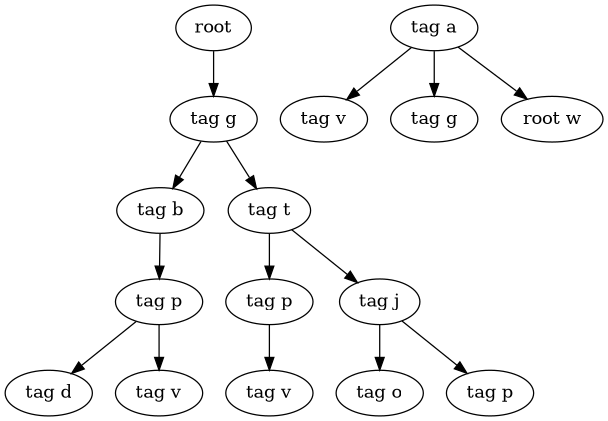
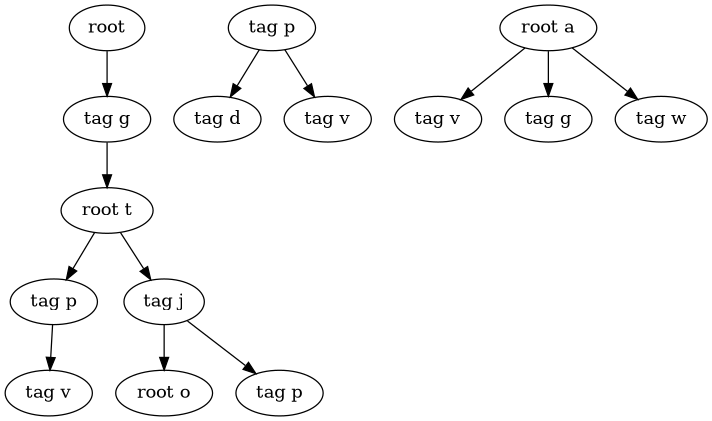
node "tag a": label "tag a" -> "root a"
node "root w": label "root w" -> "tag w"
node "tag b": removed
node "tag t": label "tag t" -> "root t"
node "tag o": label "tag o" -> "root o"
